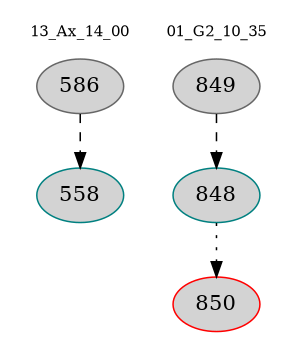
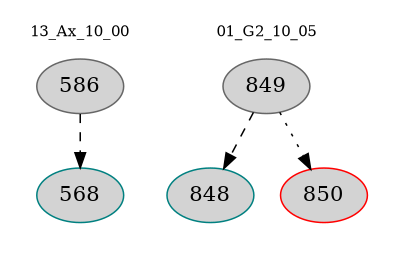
cluster "13_Ax_14_00": label "13_Ax_14_00" -> "13_Ax_10_00"
cluster "01_G2_10_35": label "01_G2_10_35" -> "01_G2_10_05"
node "558": label "558" -> "568"
edge "848" -> "850": now "849" -> "850"
